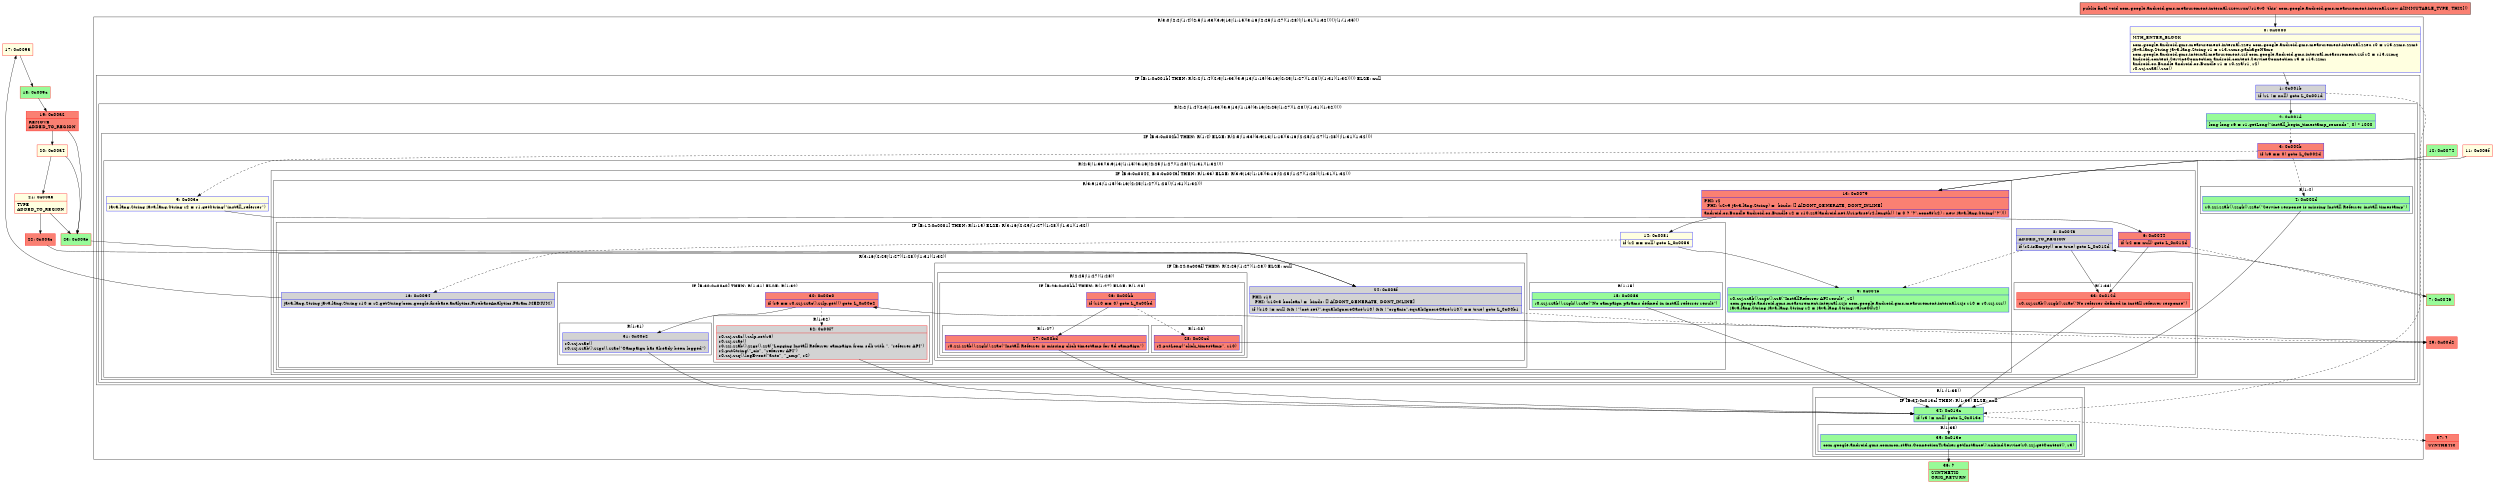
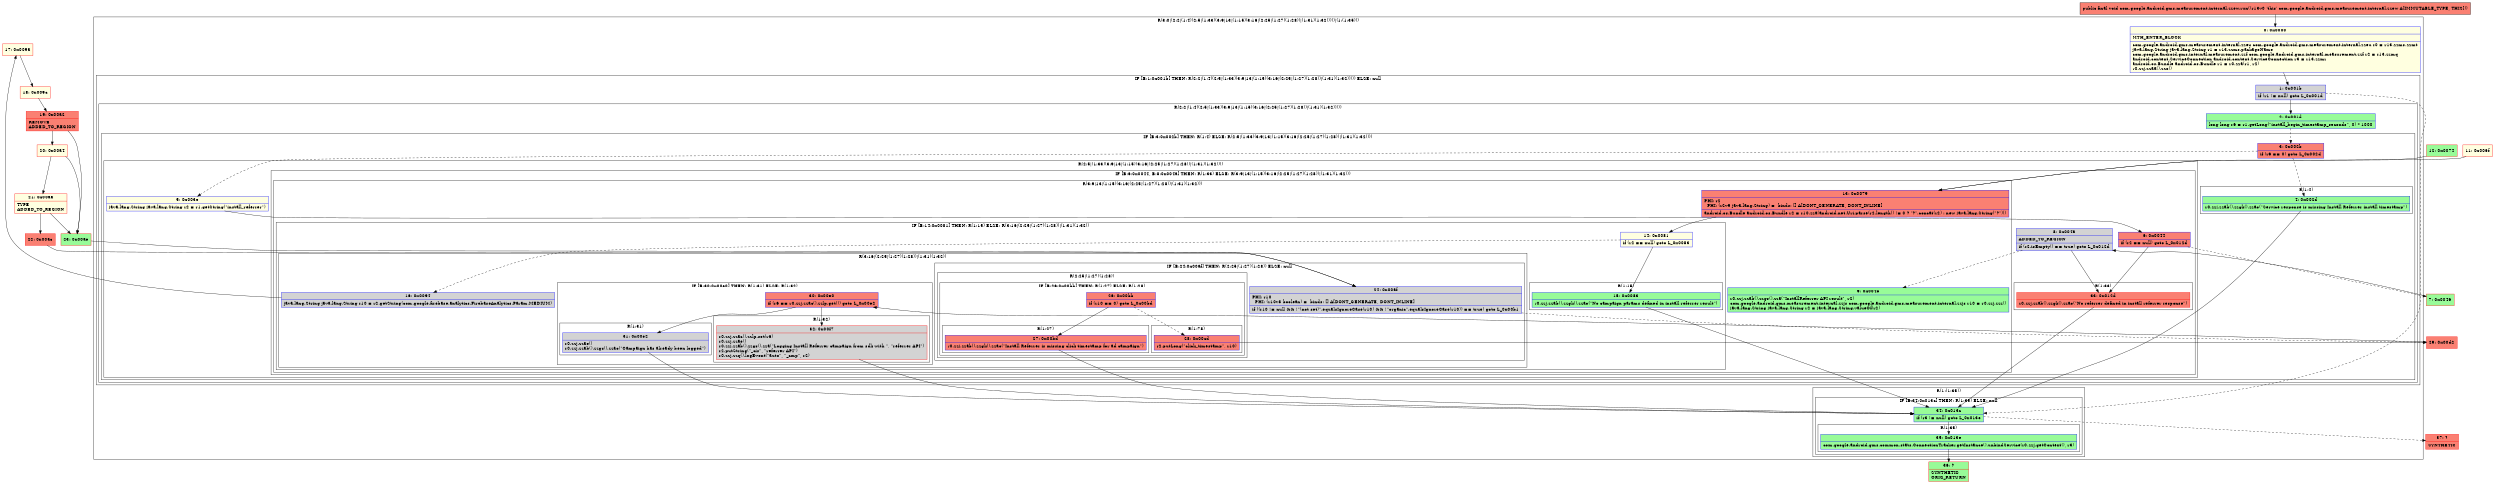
node "18: 0x009c": fillcolor palegreen -> lightyellow
edge "14: 0x0081" -> "9: 0x004e": now "14: 0x0081" -> "15: 0x0083"
edge "30: 0x00e0" -> "32: 0x00f7": style dashed -> solid
cluster "R(1:28)": label "R(1:28)" -> "R(1:78)"
